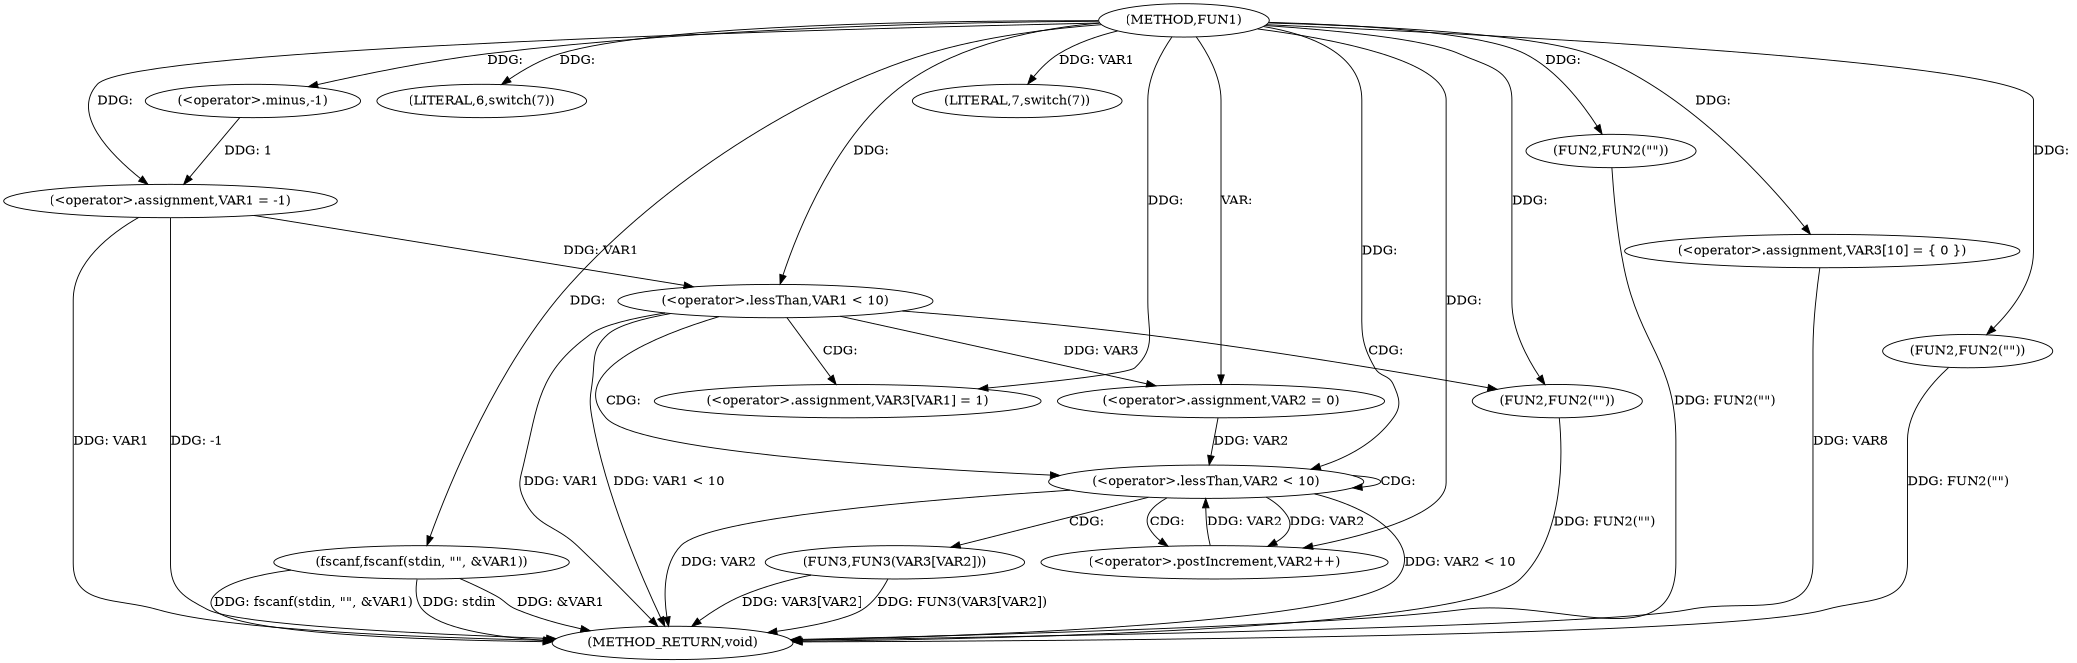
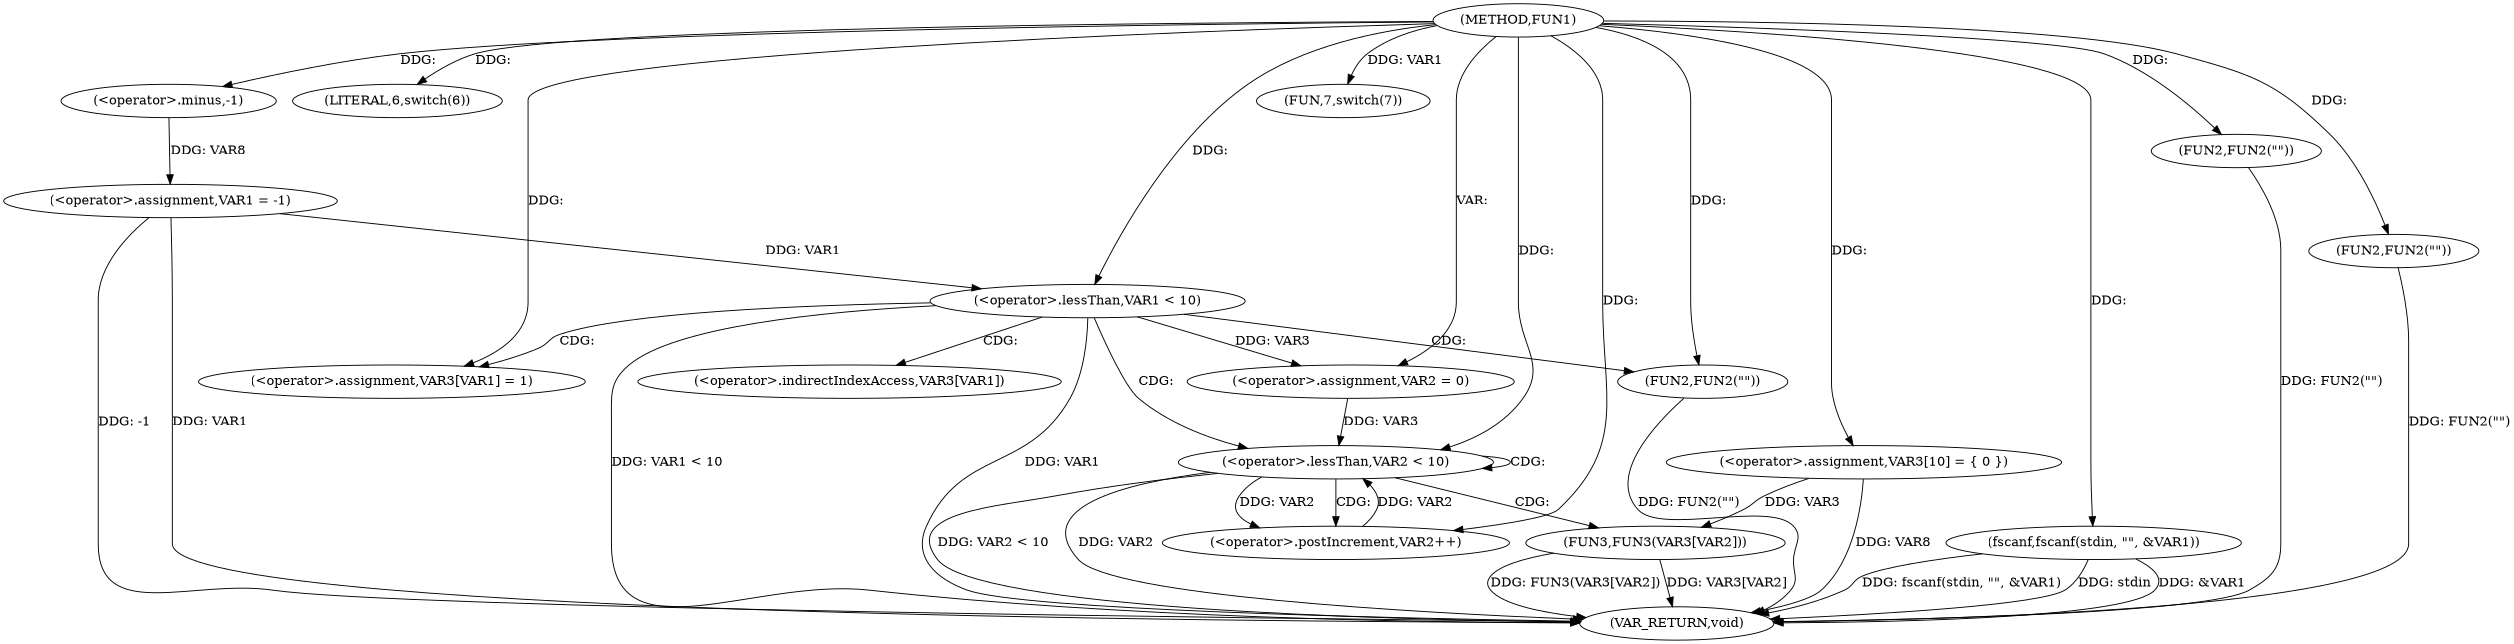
edge "(METHOD,FUN1)" -> "(<operator>.assignment,VAR1 = -1)": removed, label "DDG:"
node "(LITERAL,6,switch(7))": label "(LITERAL,6,switch(7))" -> "(LITERAL,6,switch(6))"
node "(LITERAL,7,switch(7))": label "(LITERAL,7,switch(7))" -> "(FUN,7,switch(7))"
edge "(<operator>.minus,-1)" -> "(<operator>.assignment,VAR1 = -1)": label "DDG: 1" -> "DDG: VAR8"
node "(<operator>.indirectIndexAccess,VAR3[VAR1])": added
edge "(<operator>.assignment,VAR2 = 0)" -> "(<operator>.lessThan,VAR2 < 10)": label "DDG: VAR2" -> "DDG: VAR3"
edge "(<operator>.assignment,VAR3[10] = { 0 })" -> "(FUN3,FUN3(VAR3[VAR2]))": added, label "DDG: VAR3"
node "(METHOD_RETURN,void)": label "(METHOD_RETURN,void)" -> "(VAR_RETURN,void)"
